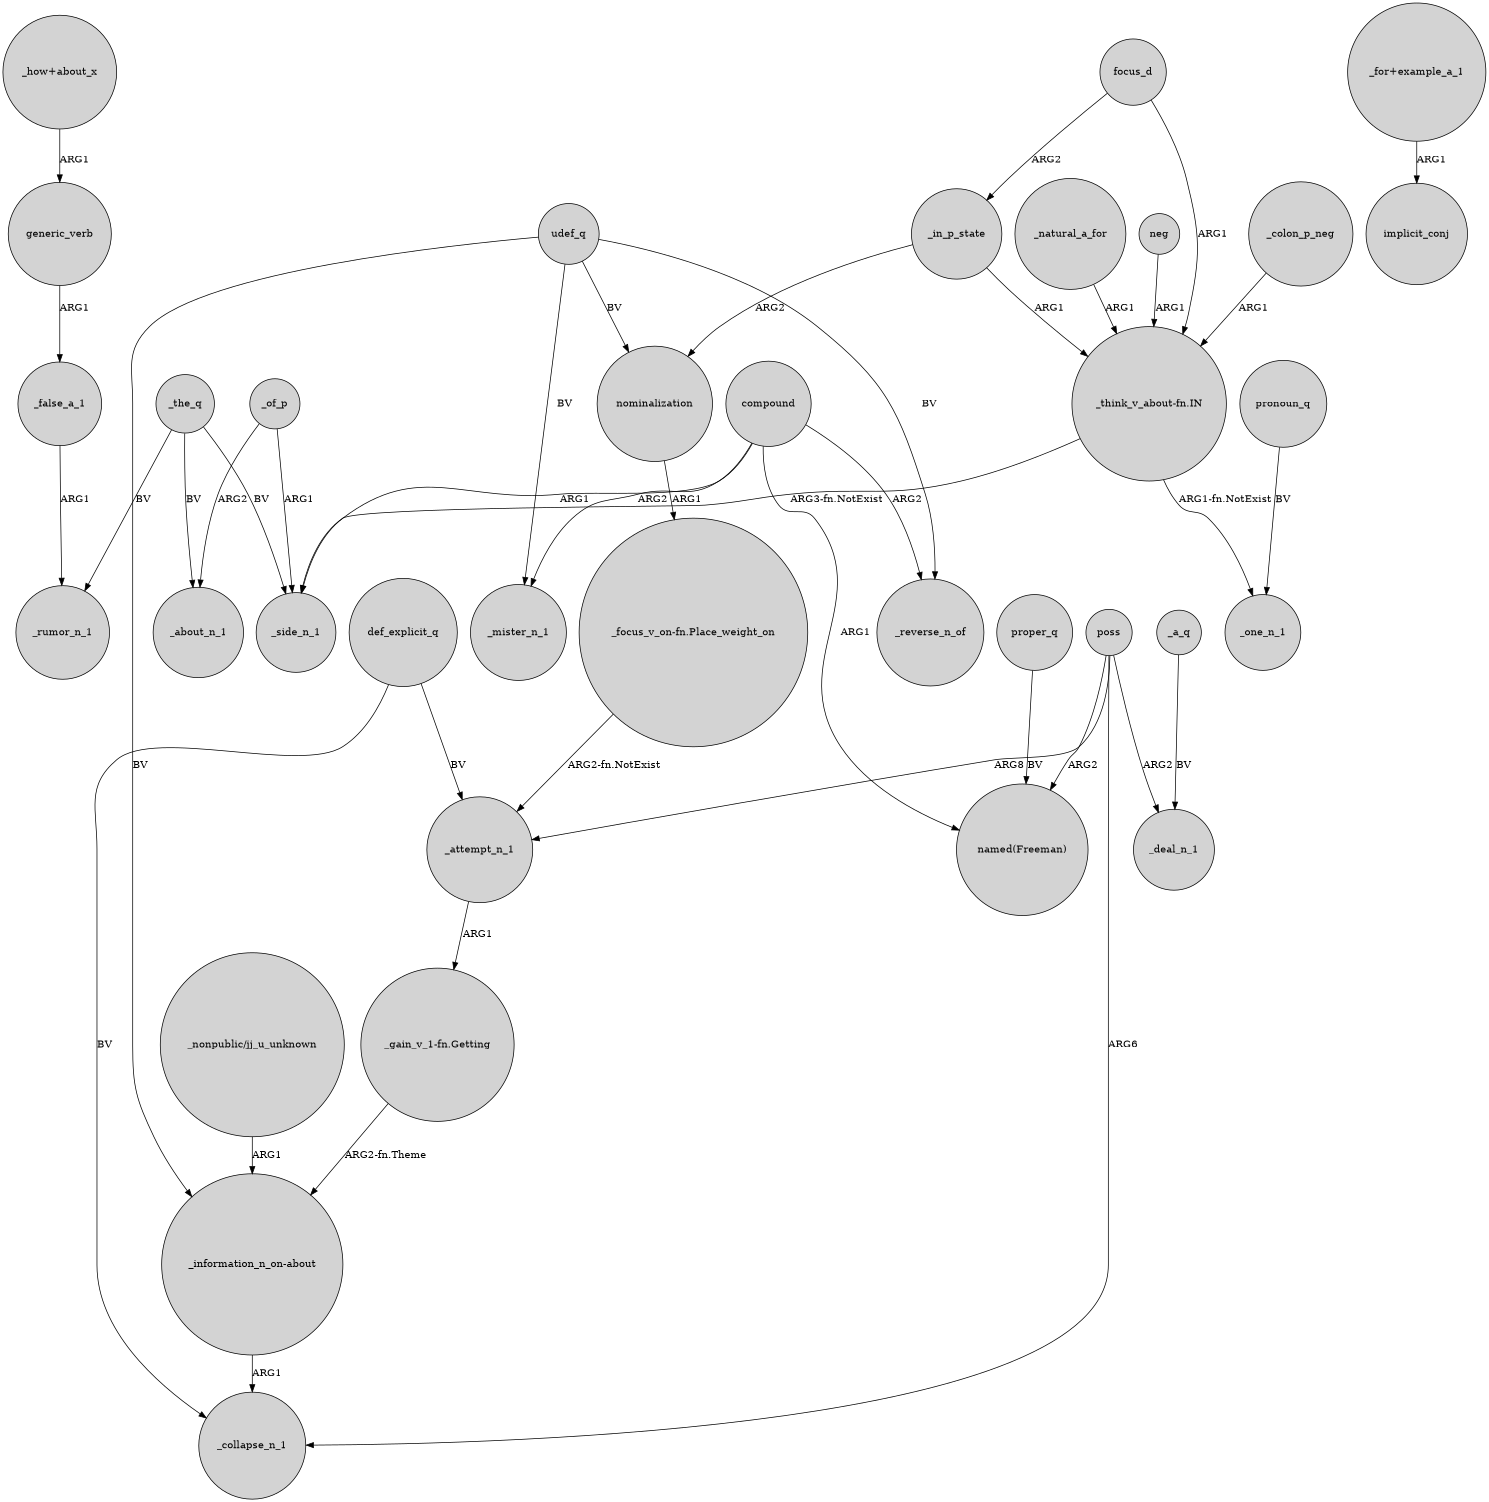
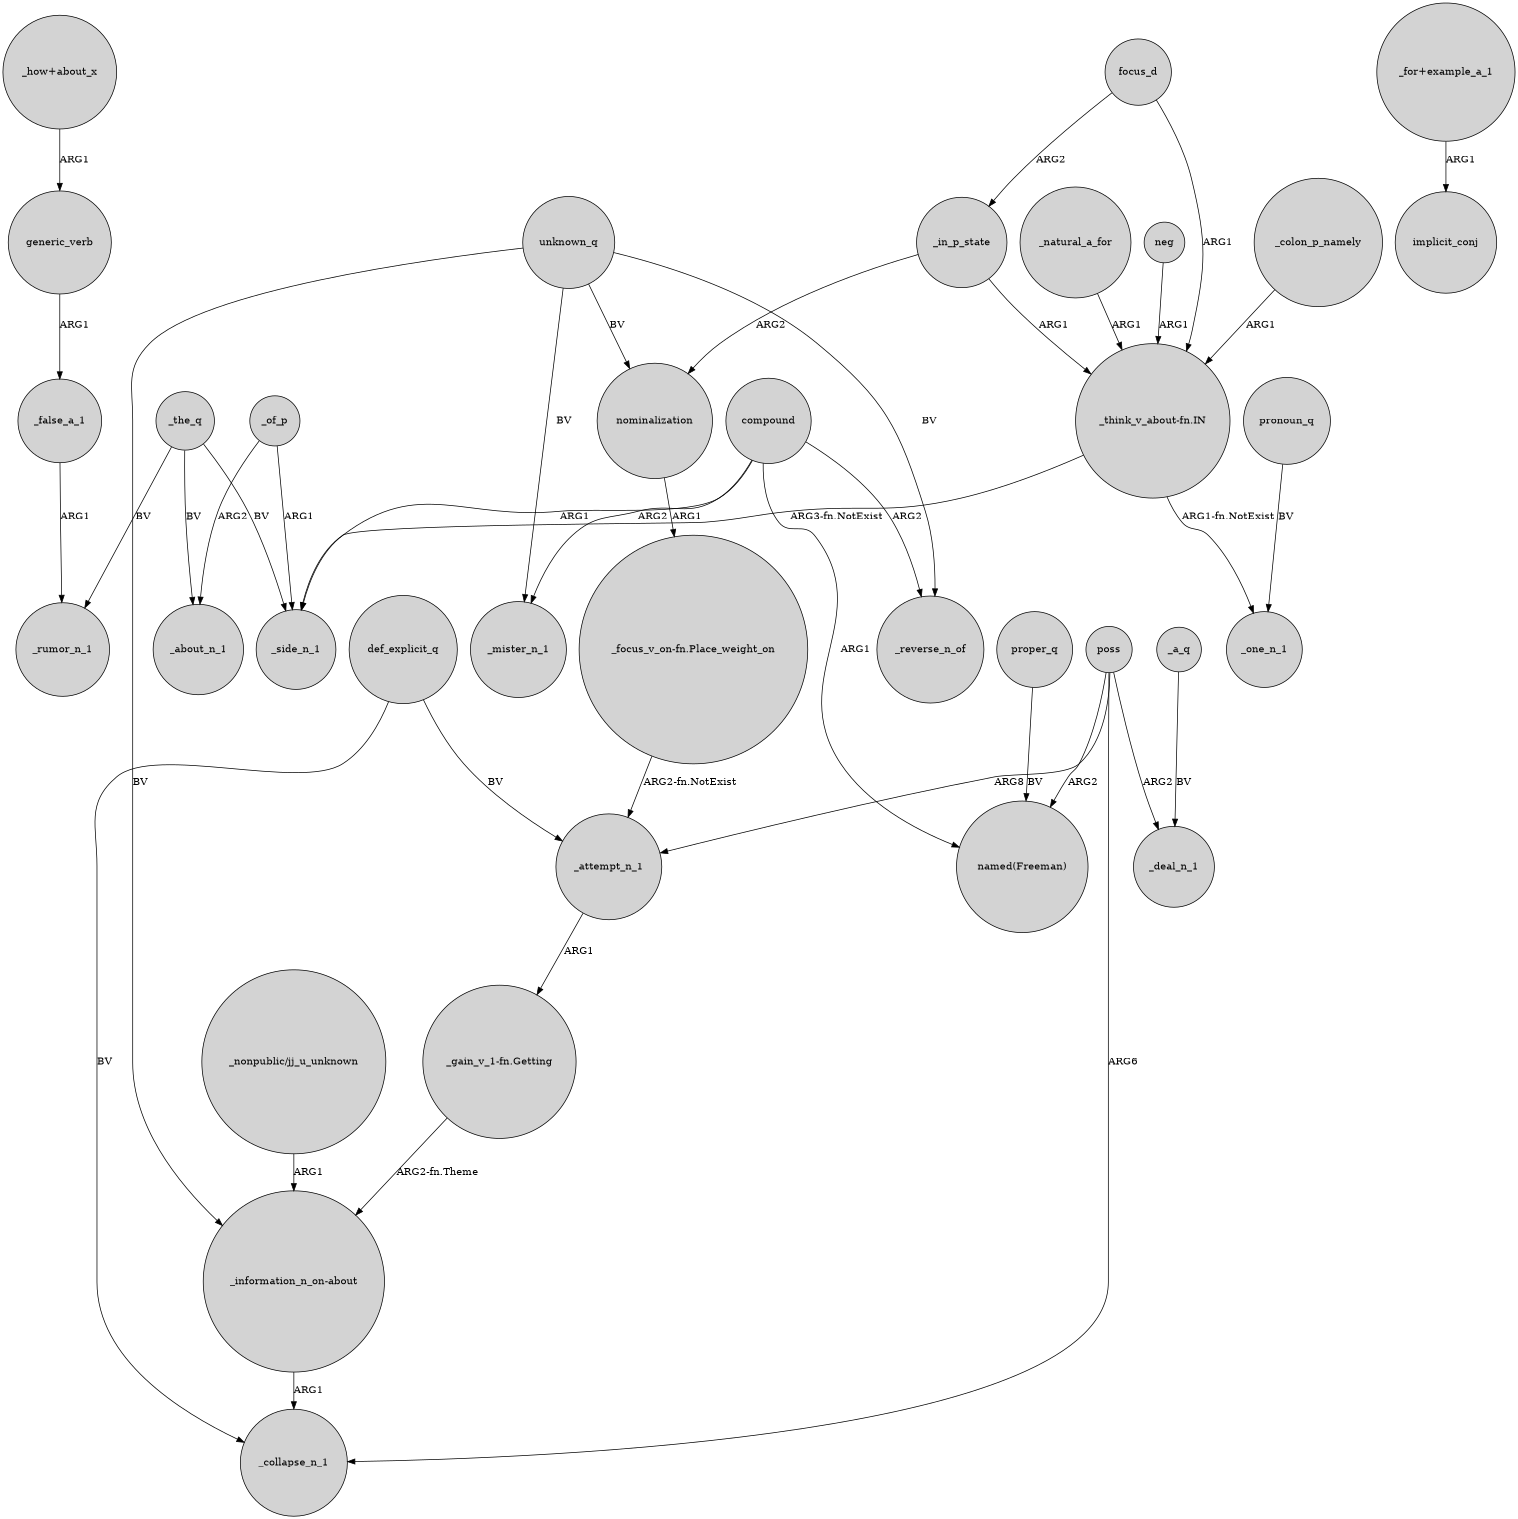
node "udef_q": label "udef_q" -> "unknown_q"
node "_colon_p_neg": label "_colon_p_neg" -> "_colon_p_namely"
